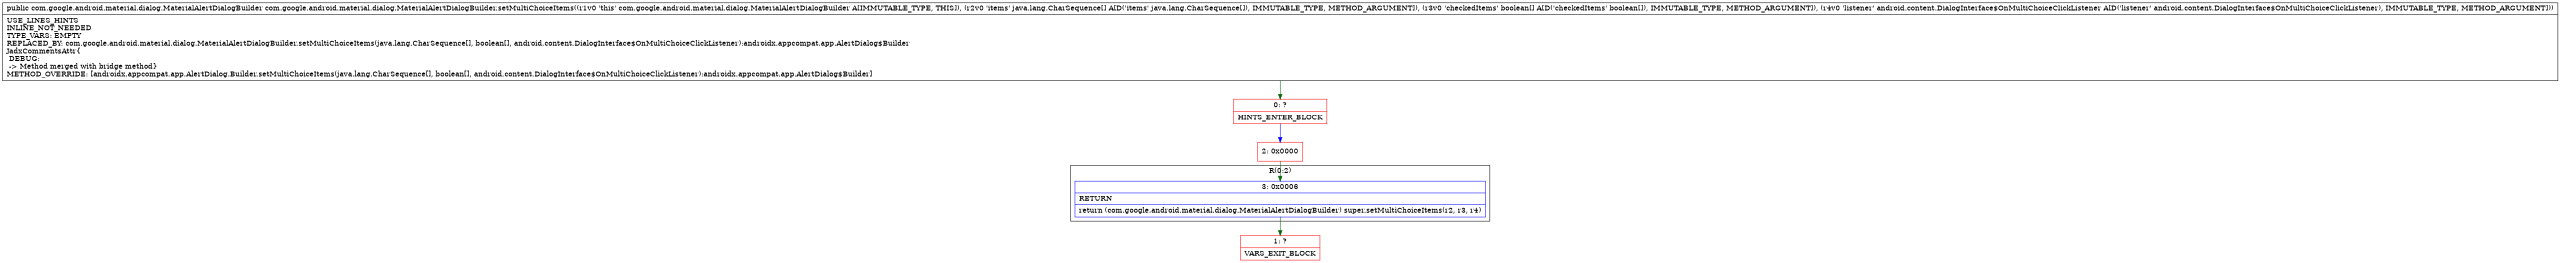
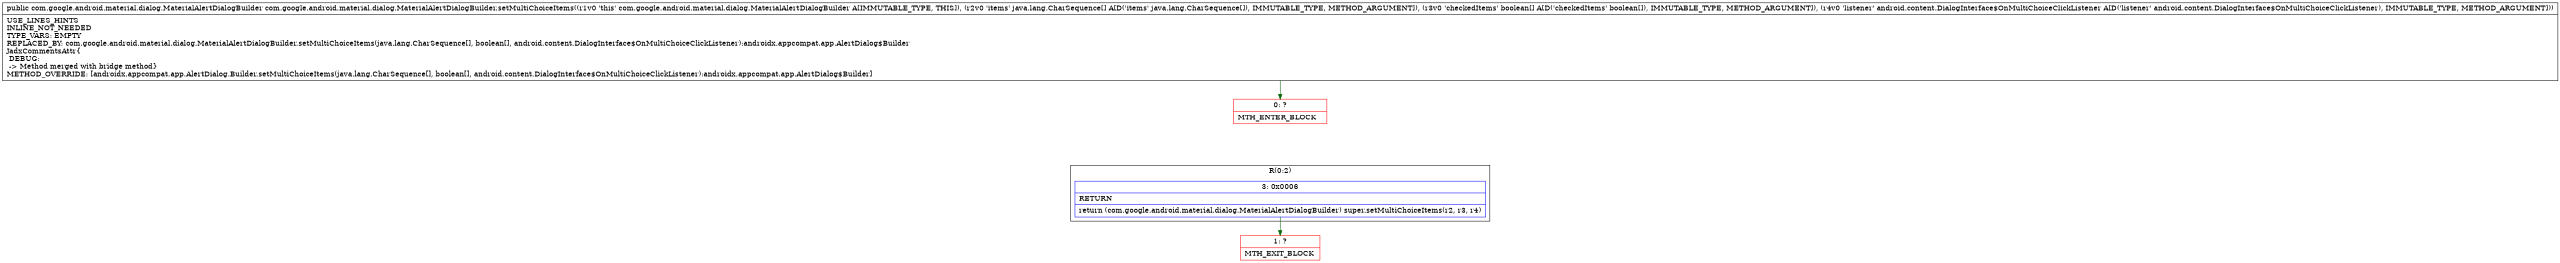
node "0: ?": text "HINTS_ENTER_BLOCK" -> "MTH_ENTER_BLOCK"
node "2: 0x0000": removed
node "1: ?": text "VARS_EXIT_BLOCK" -> "MTH_EXIT_BLOCK"
